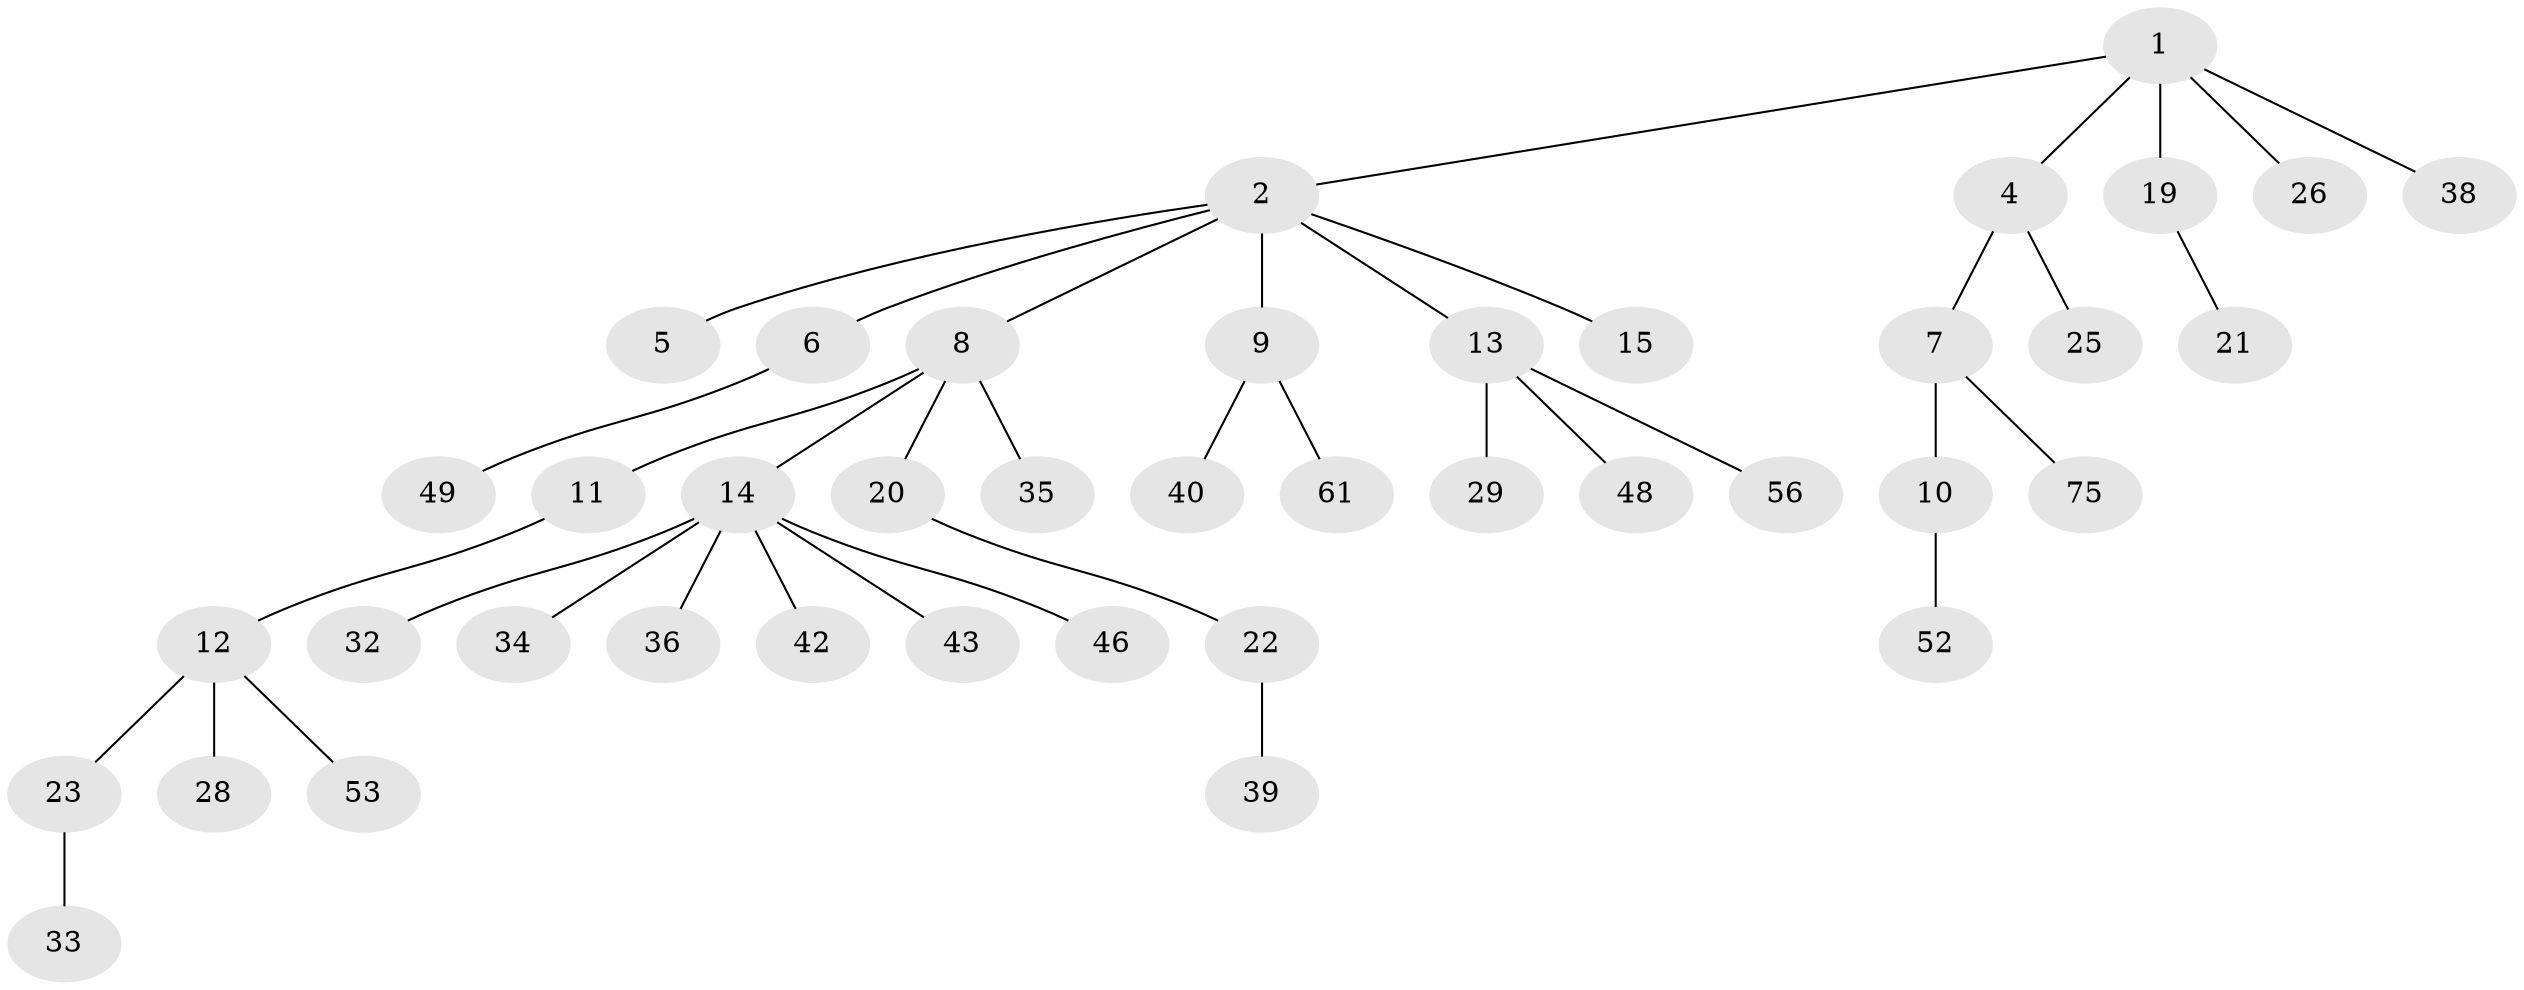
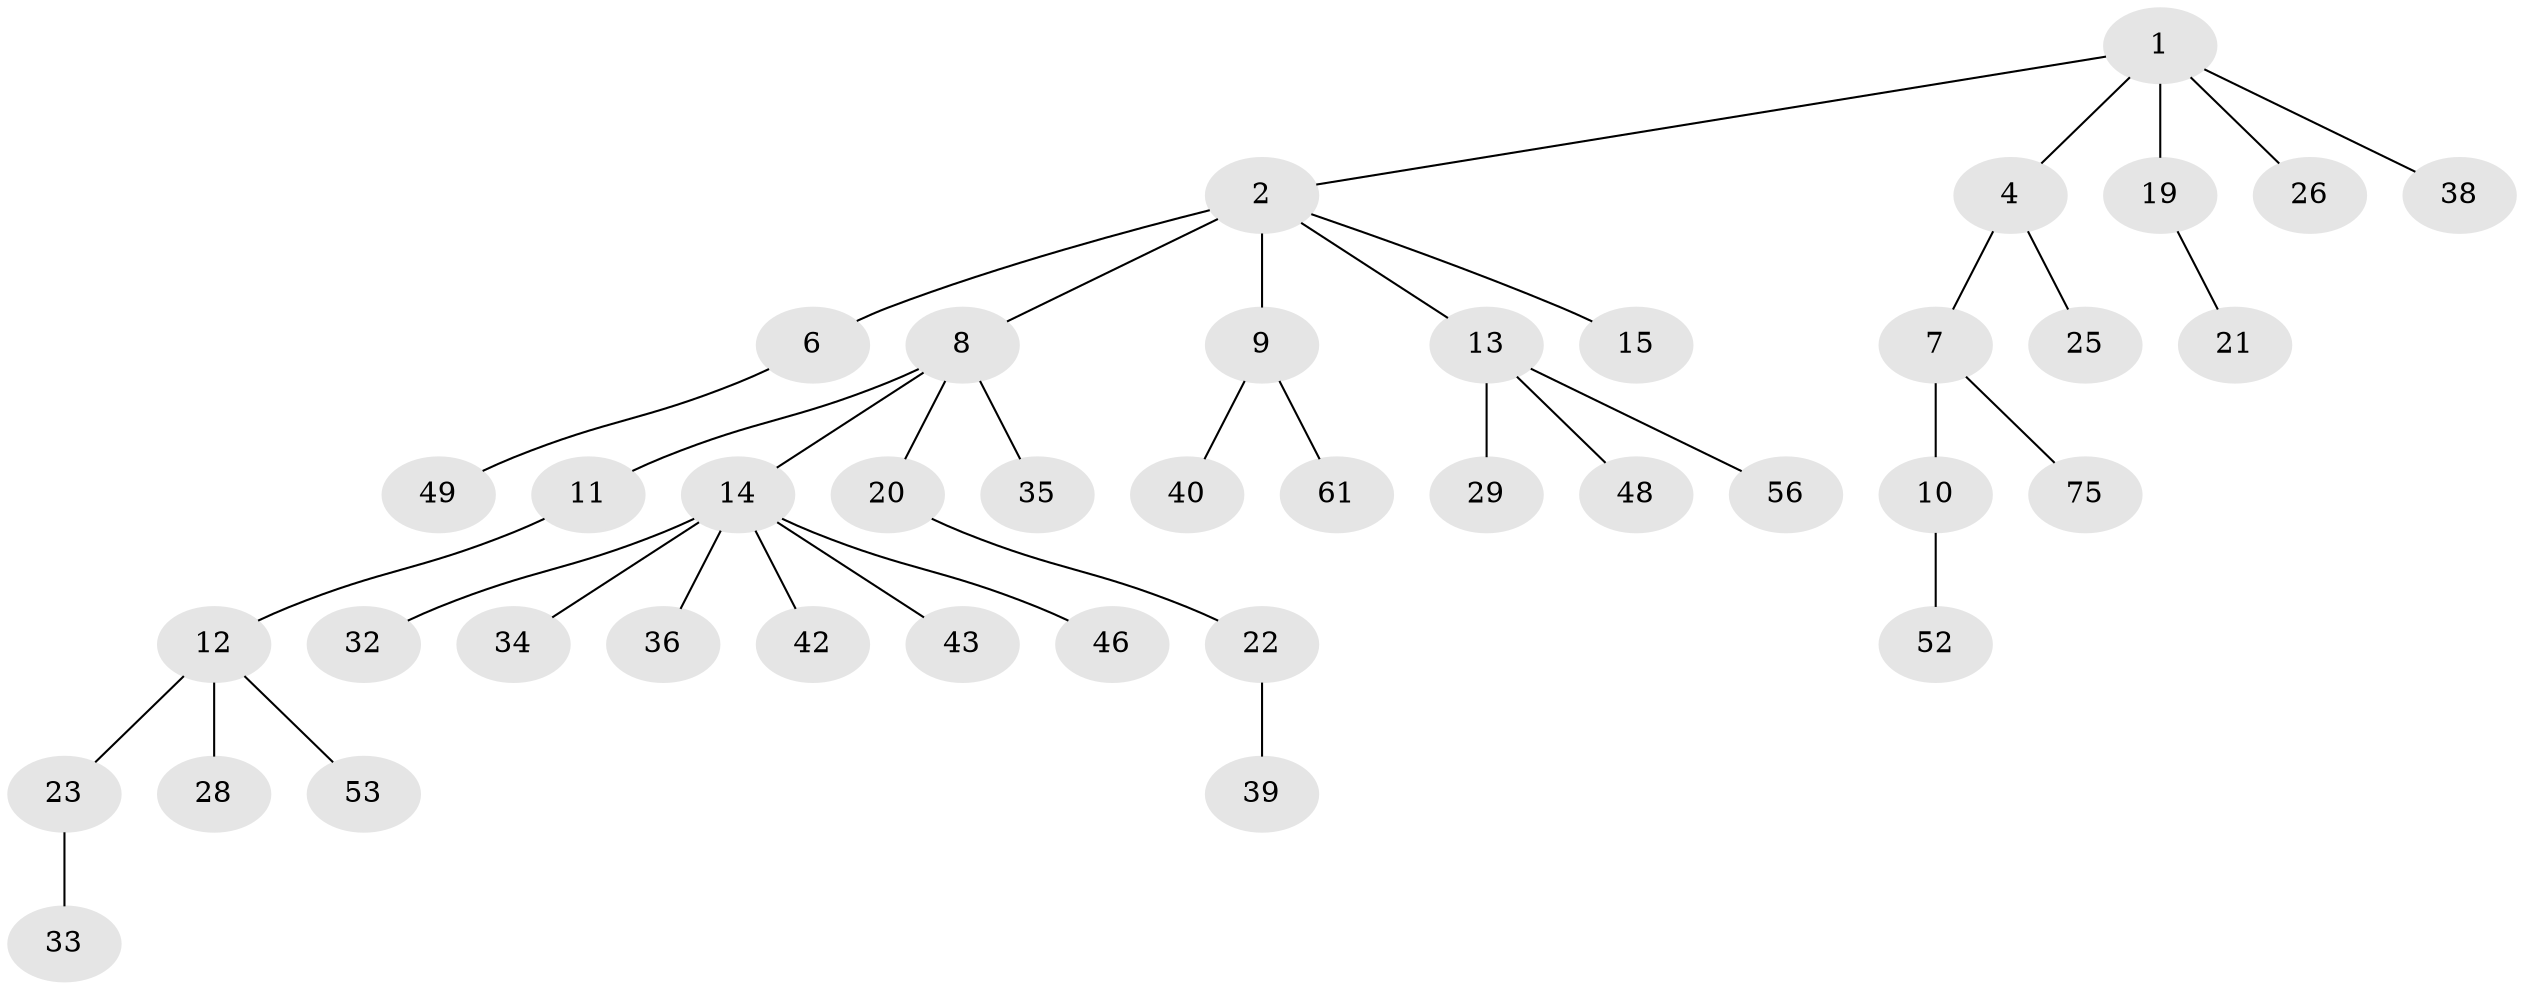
node "5": removed
